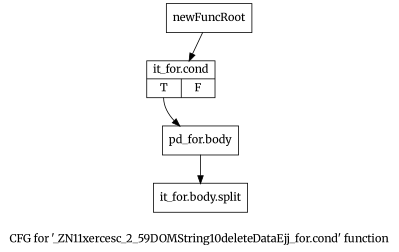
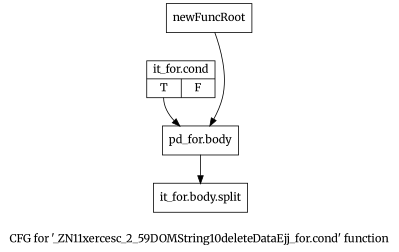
edge "newFuncRoot" -> "it_for.cond": now "newFuncRoot" -> "pd_for.body"
